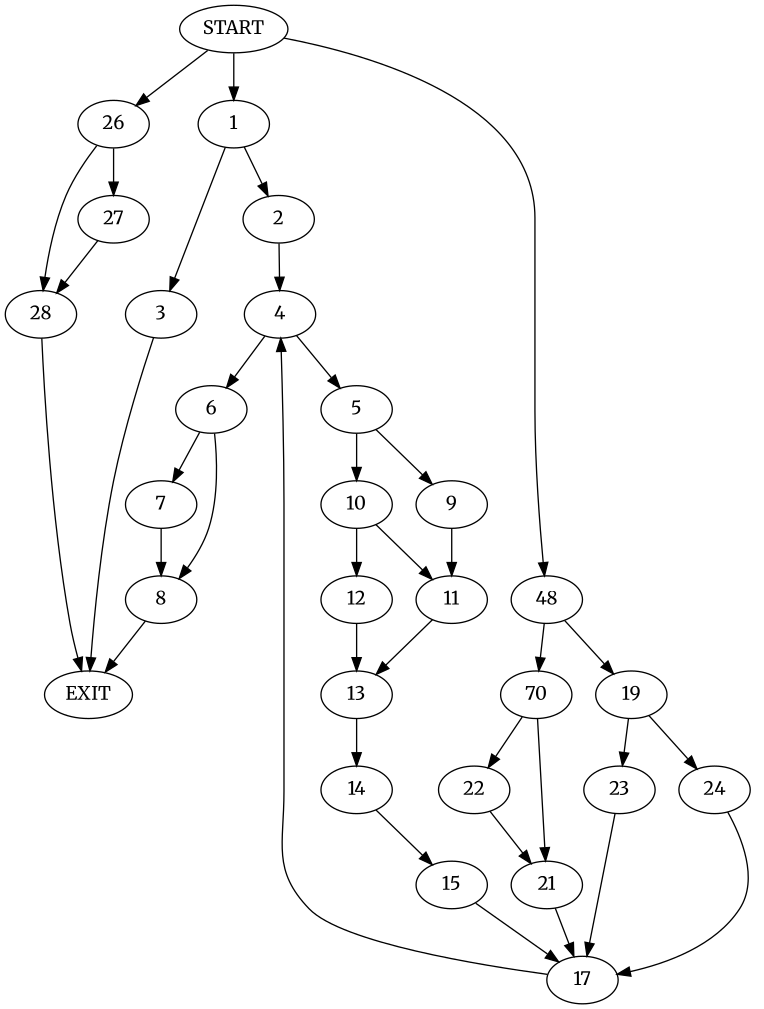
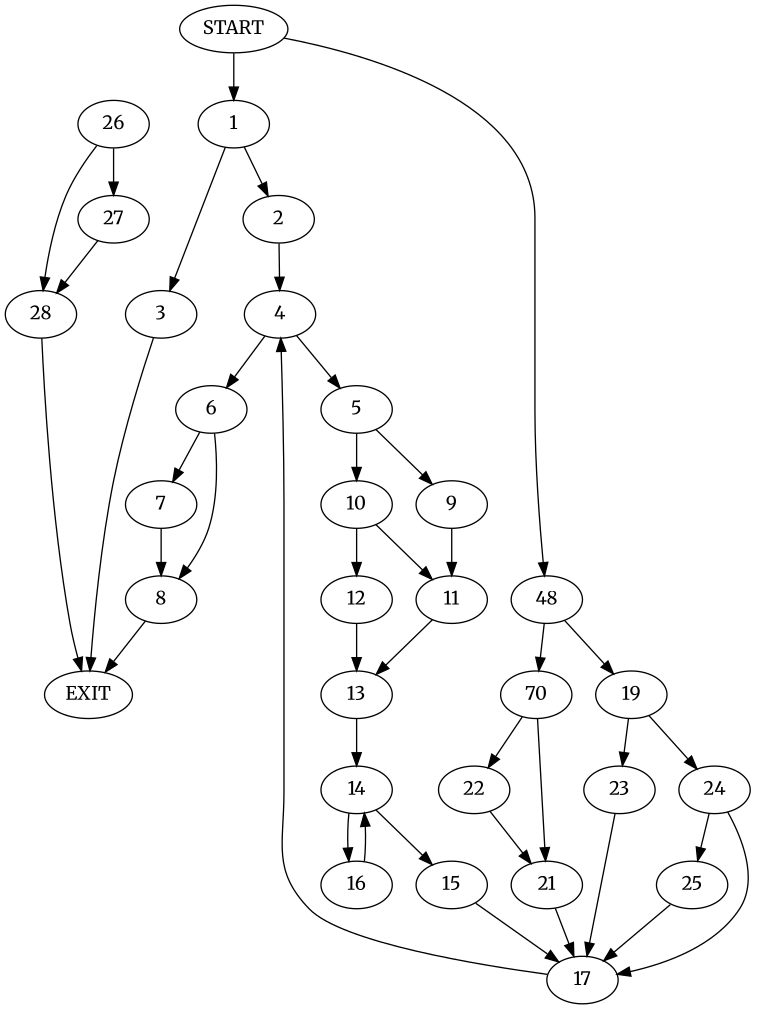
edge "START" -> "26": removed
node "16": added
node "25": added
